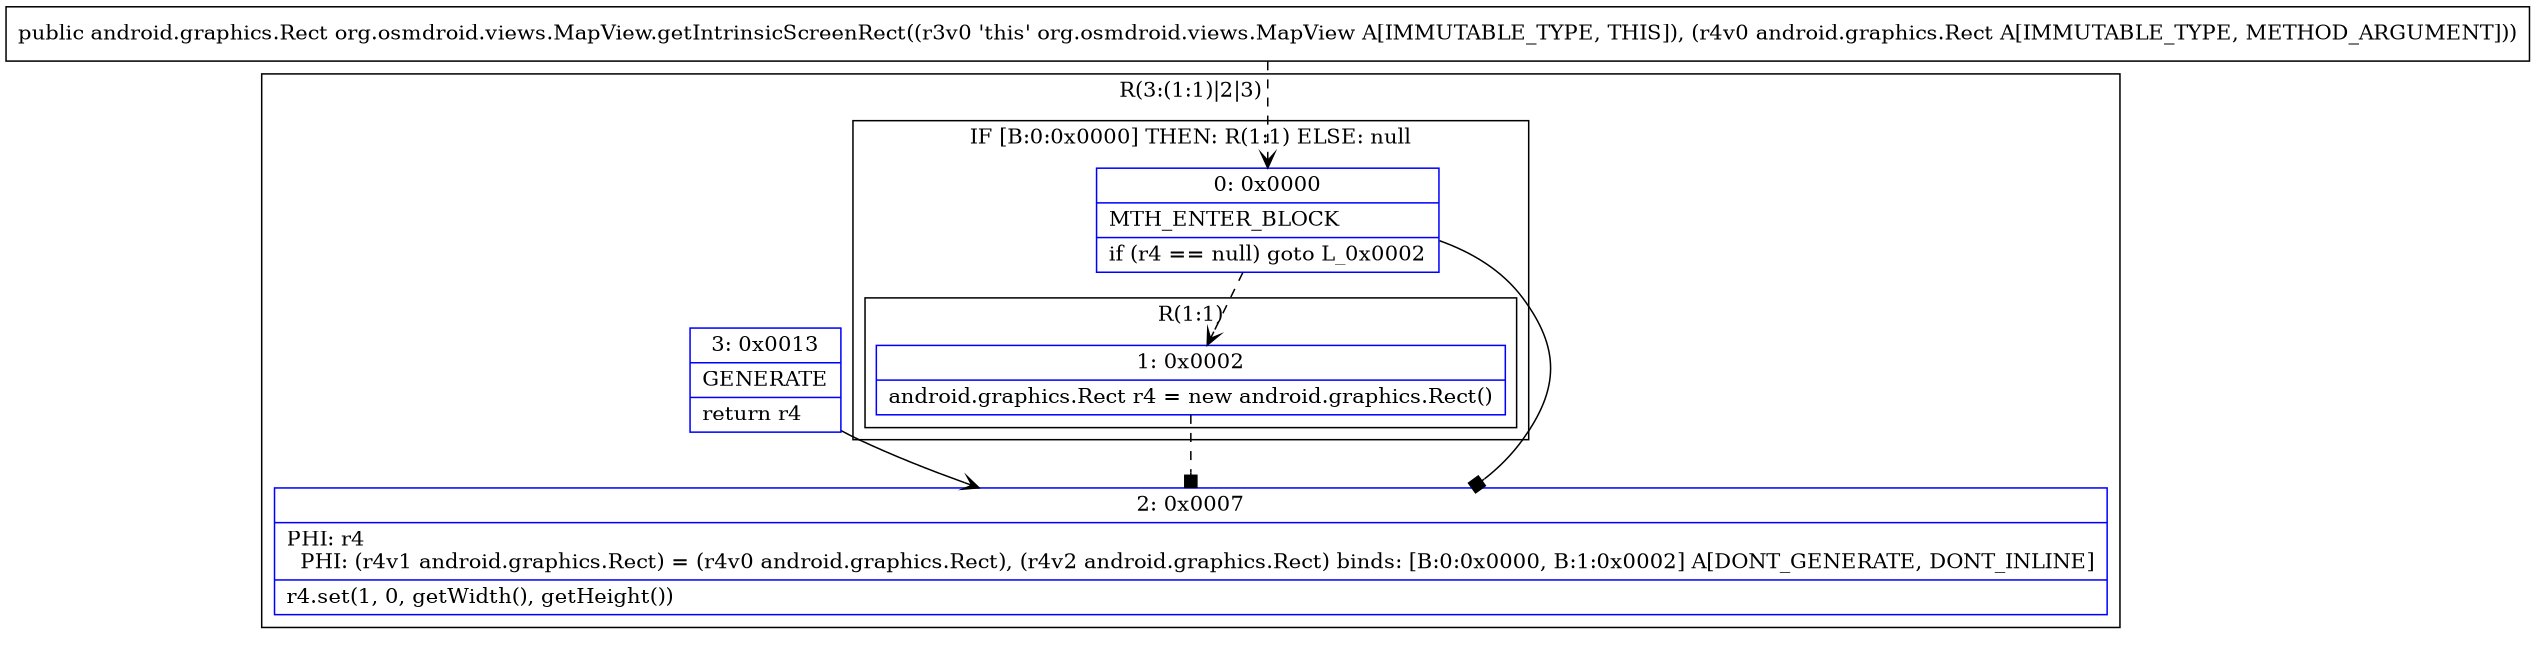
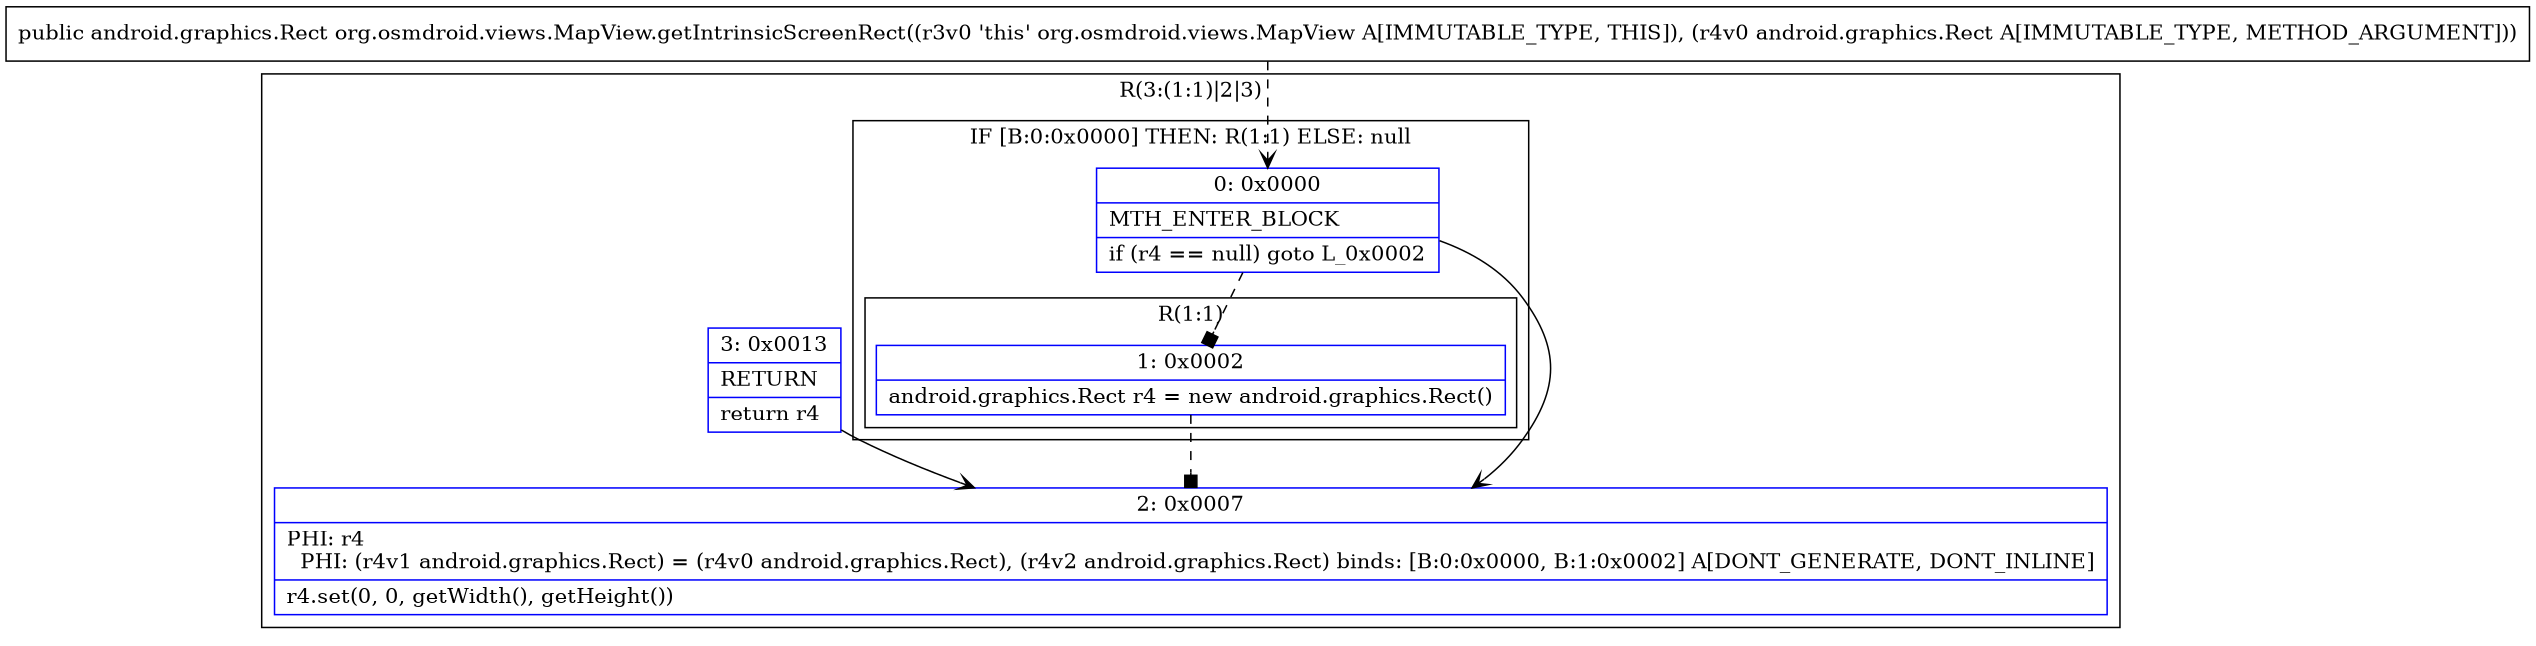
edge "0: 0x0000" -> "1: 0x0002": arrowhead vee -> box
edge "0: 0x0000" -> "2: 0x0007": arrowhead box -> vee
node "3: 0x0013": text "GENERATE" -> "RETURN"
node "2: 0x0007": text "r4.set(1, 0, getWidth(), getHeight())" -> "r4.set(0, 0, getWidth(), getHeight())"
